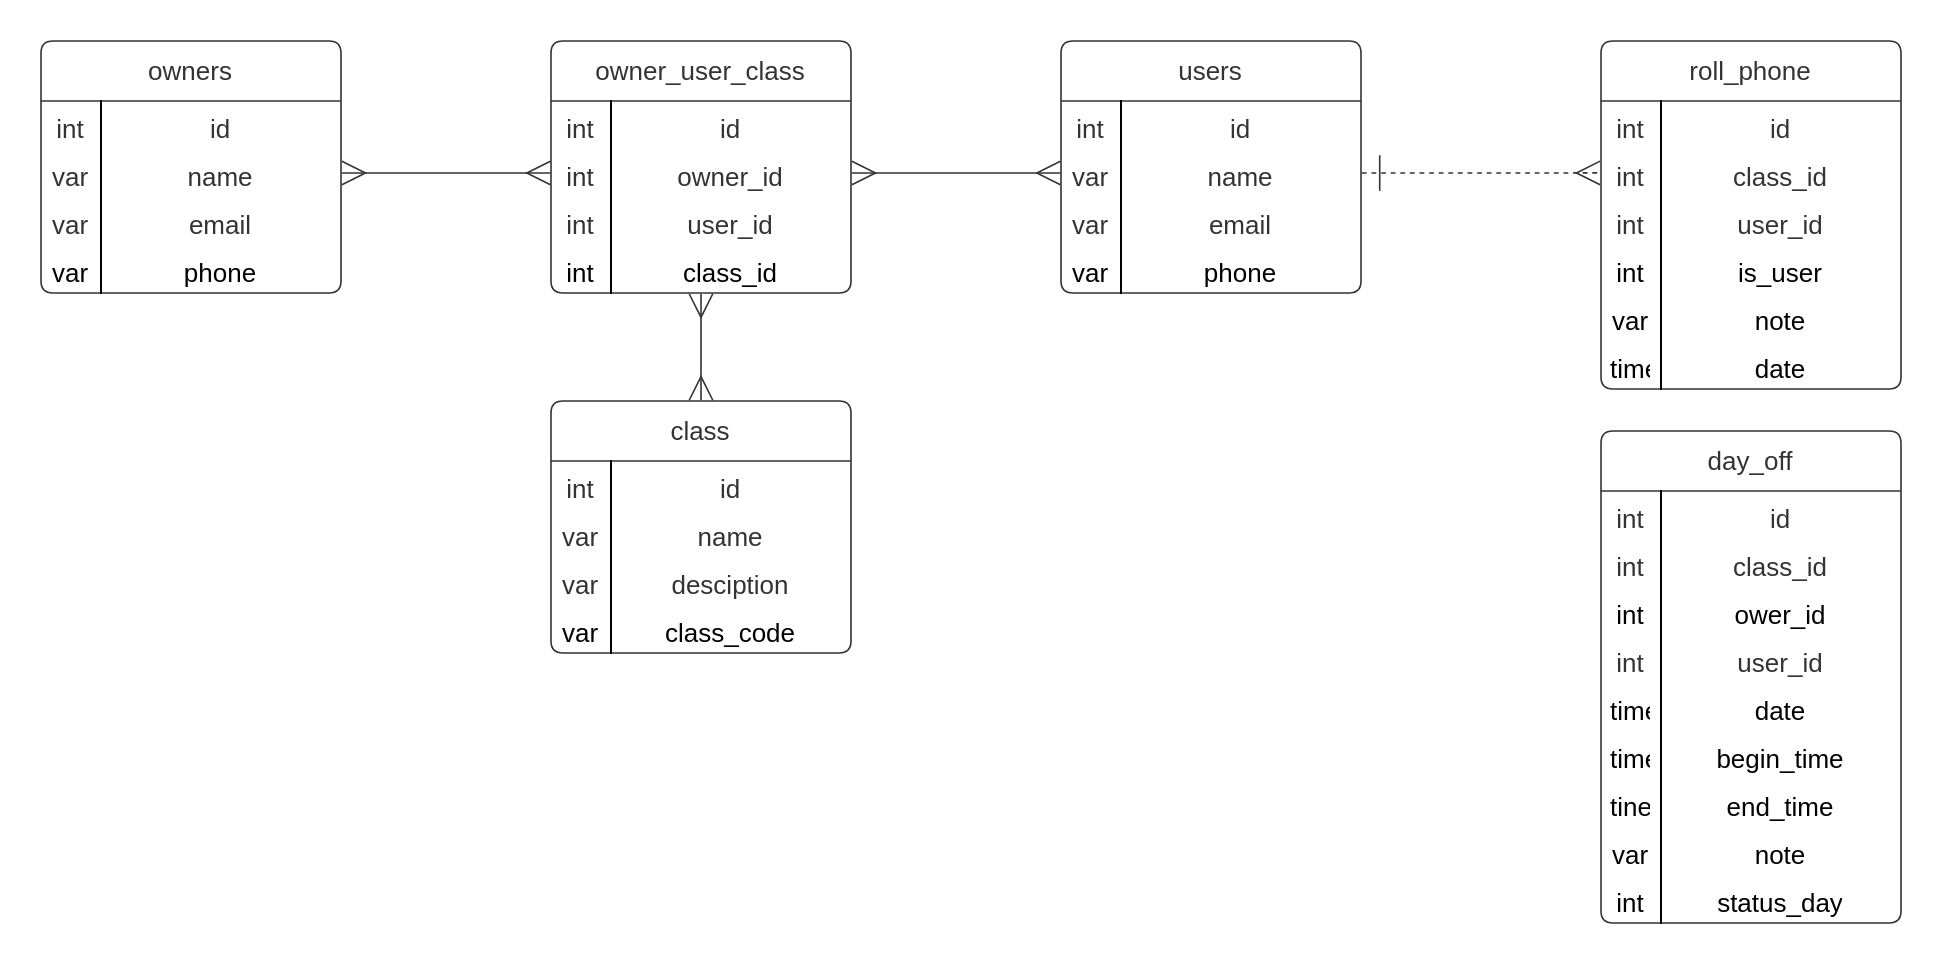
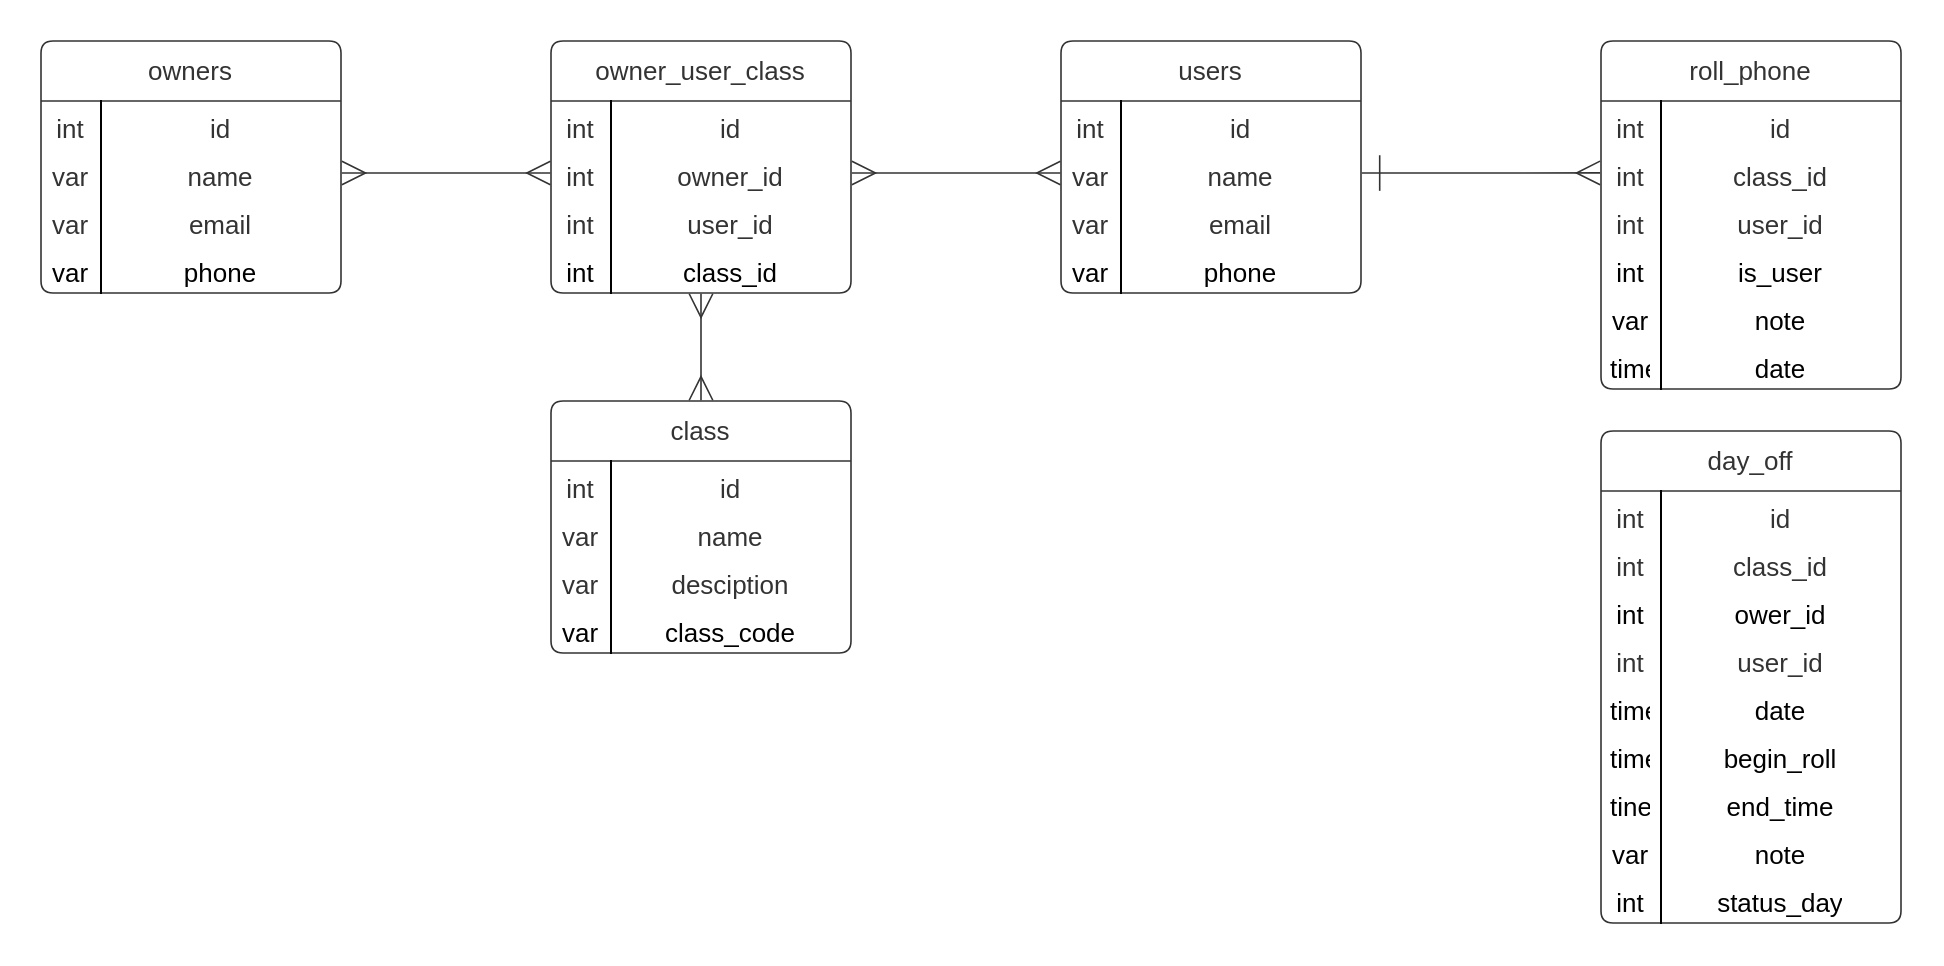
edge "users" -- "roll_phone": style dashed -> solid
node "begin_time": label "begin_time" -> "begin_roll"
